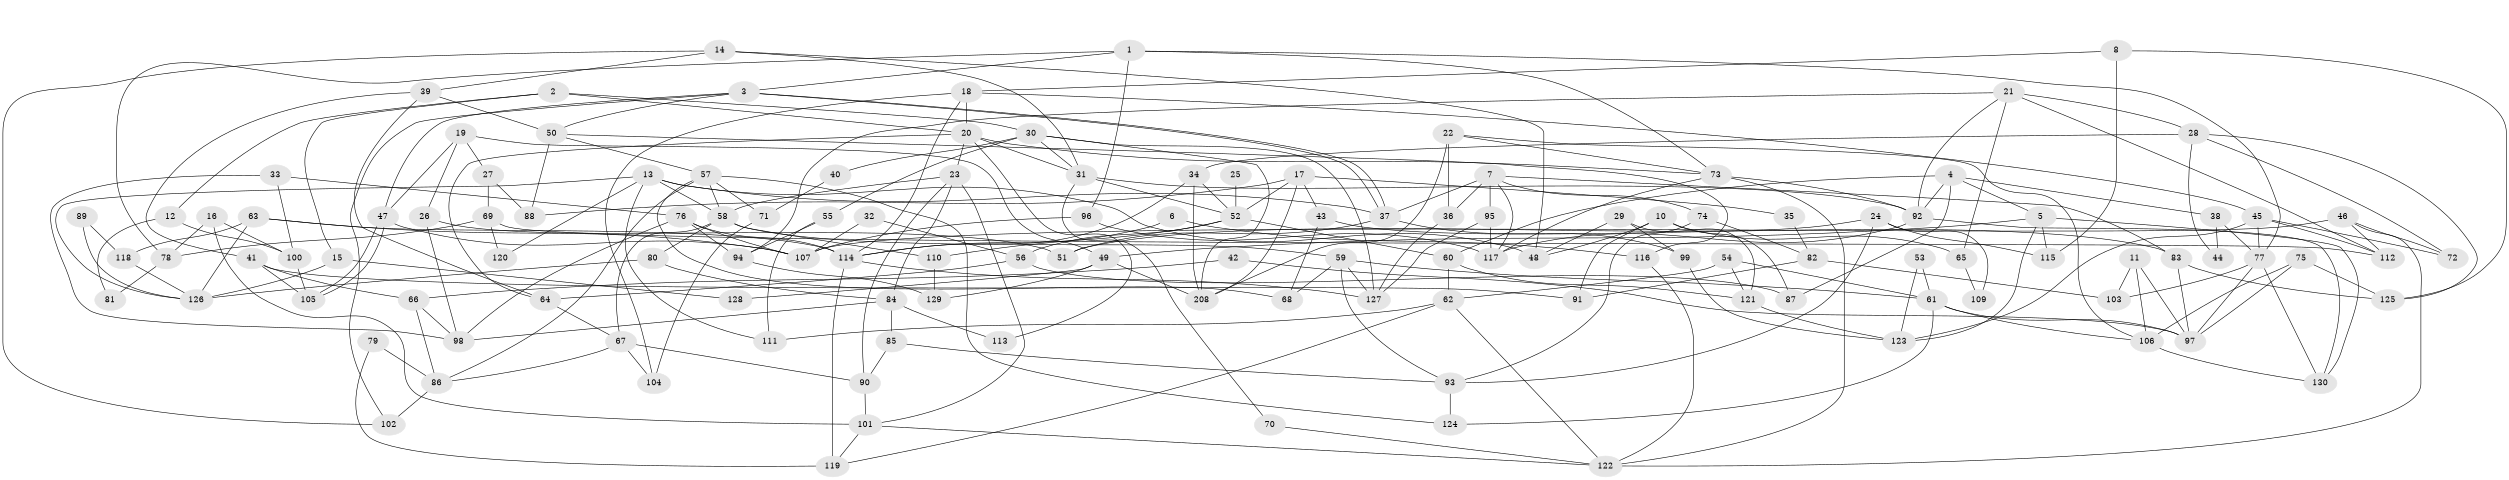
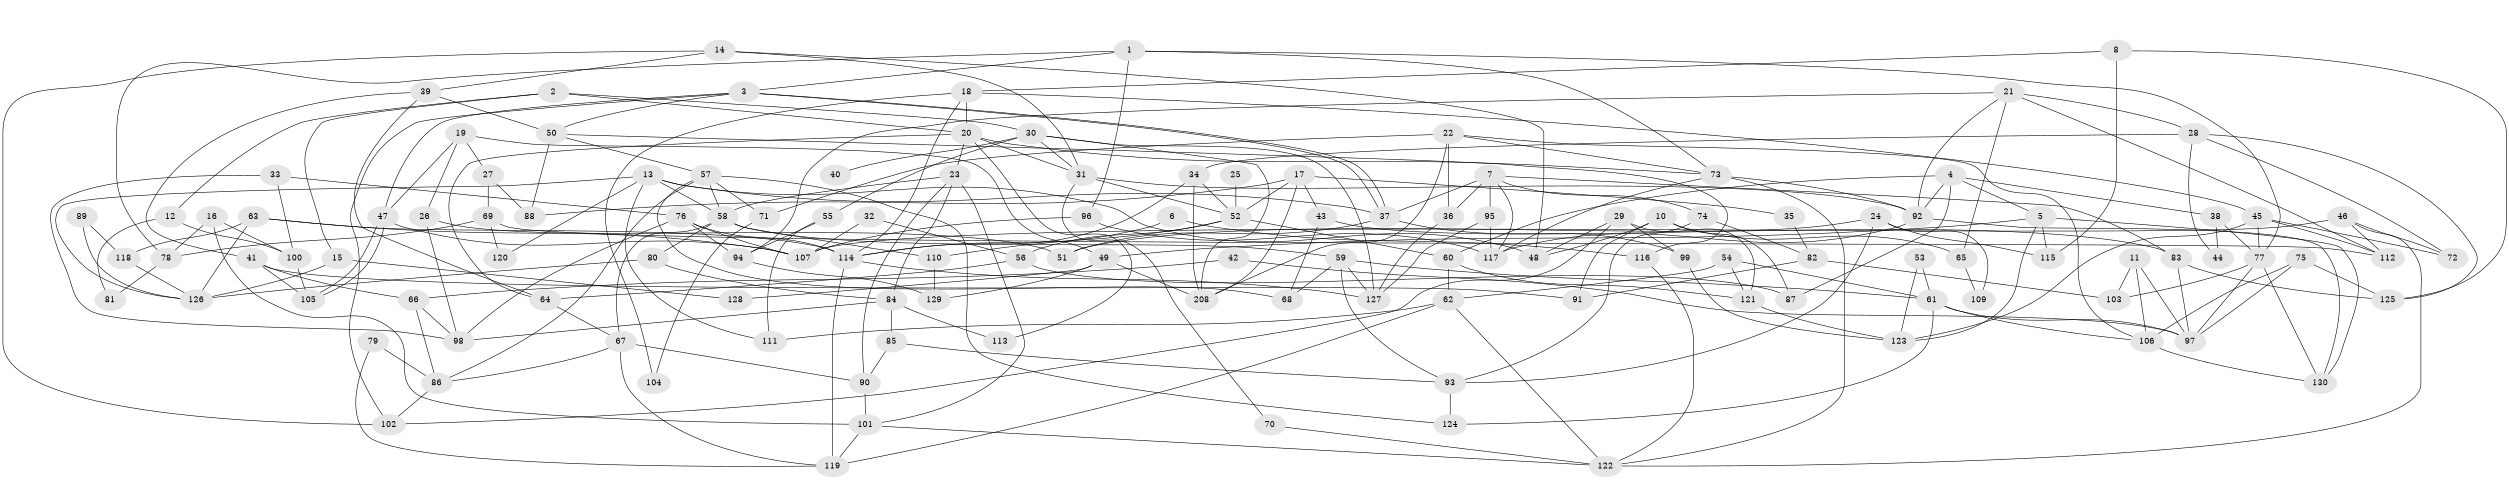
edge "40" -- "71": now "22" -- "71"
edge "67" -- "104": now "67" -- "119"
edge "29" -- "102": added
